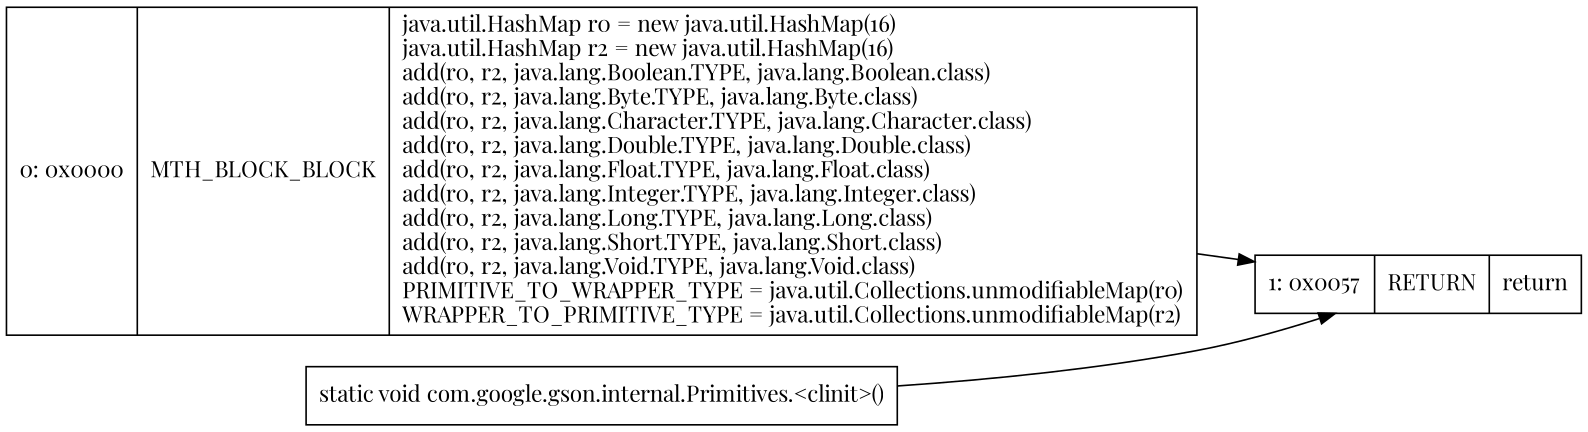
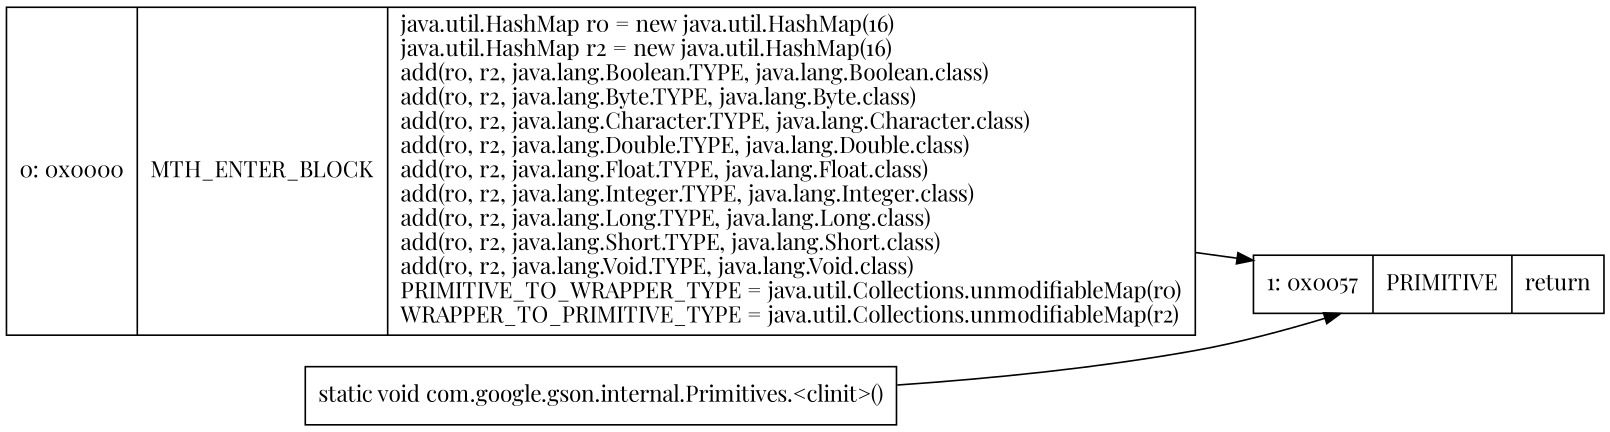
node "0: 0x0000": text "MTH_BLOCK_BLOCK" -> "MTH_ENTER_BLOCK"
node "1: 0x0057": text "RETURN" -> "PRIMITIVE"
